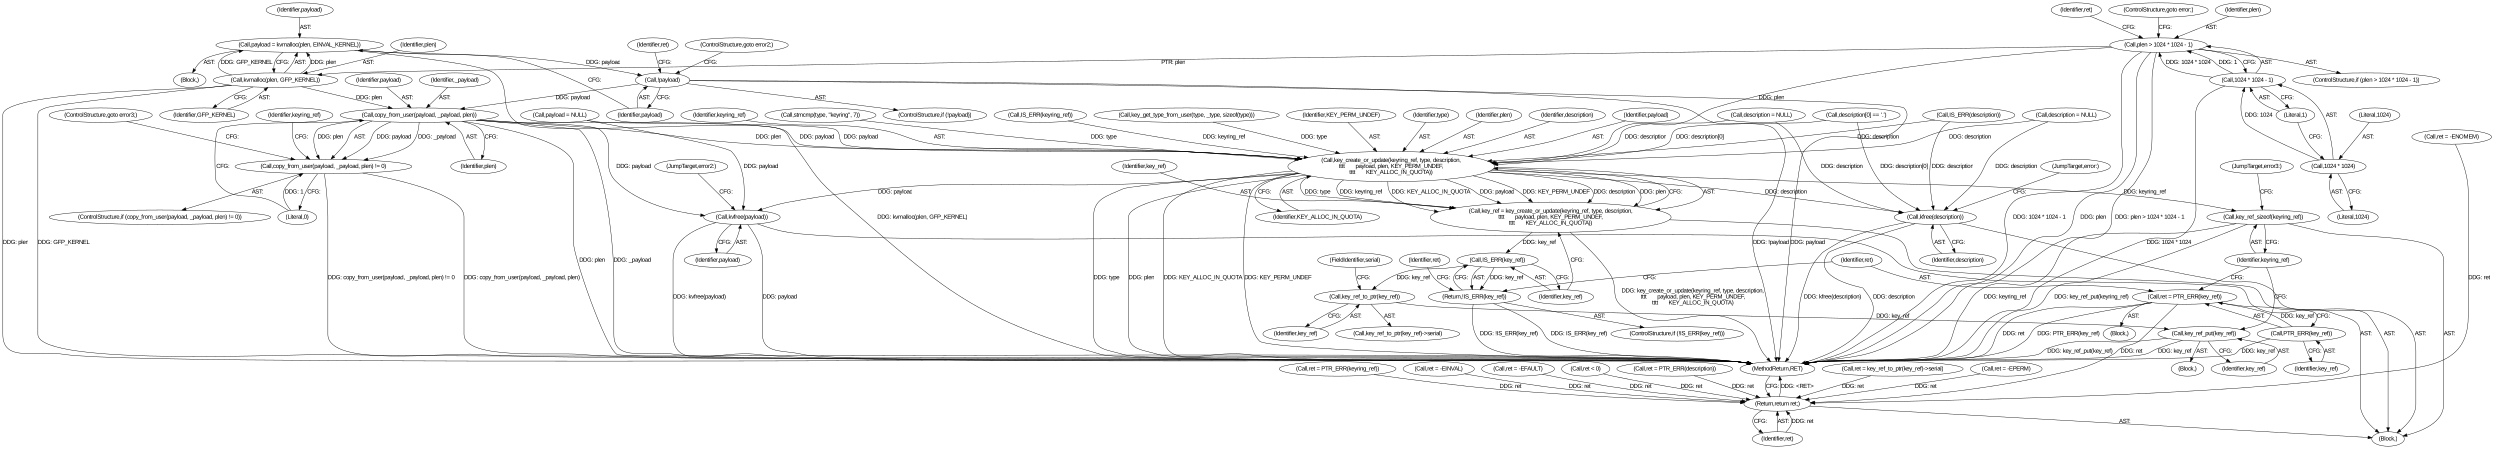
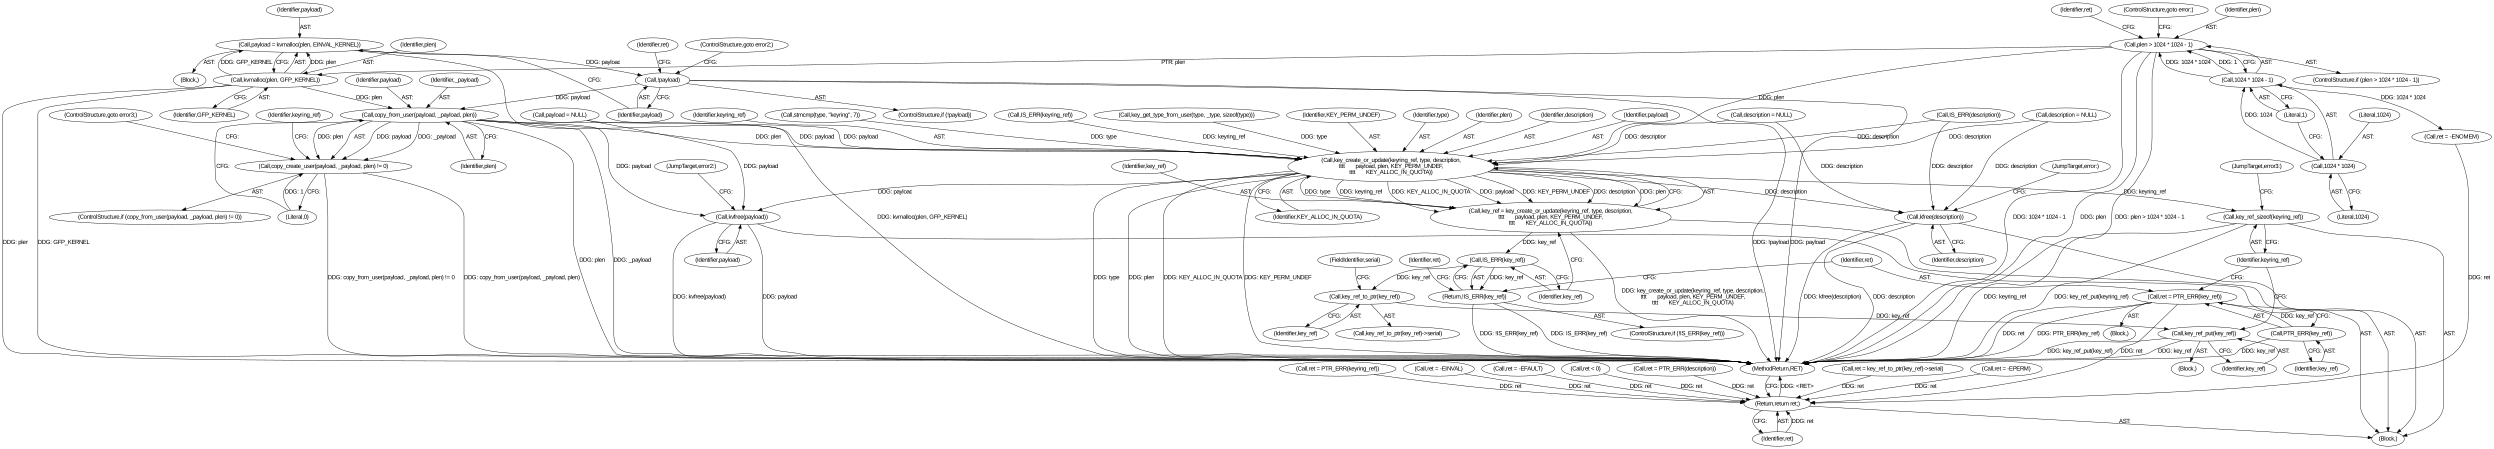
node "(Call,description[0] == '.')": removed
node "(Call,copy_from_user(payload, _payload, plen) != 0)": label "(Call,copy_from_user(payload, _payload, plen) != 0)" -> "(Call,copy_create_user(payload, _payload, plen) != 0)"
edge "(Call,1024 * 1024 - 1)" -> "(MethodReturn,RET)": now "(Call,1024 * 1024 - 1)" -> "(Call,ret = -ENOMEM)"
